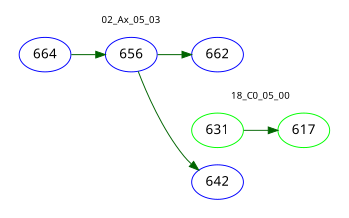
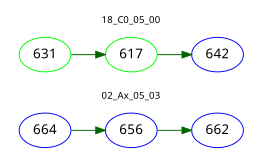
edge "656" -> "642": now "617" -> "642"
